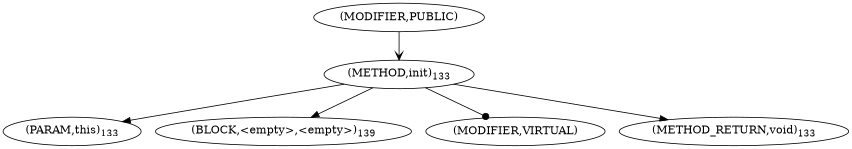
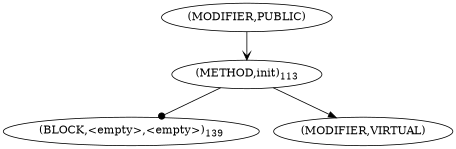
node "(METHOD,init)": text "133" -> "113"
edge "(METHOD,init)" -> "(BLOCK,<empty>,<empty>)": arrowhead normal -> dot
edge "(METHOD,init)" -> "(MODIFIER,VIRTUAL)": arrowhead dot -> normal
node "(PARAM,this)": removed
node "(METHOD_RETURN,void)": removed
